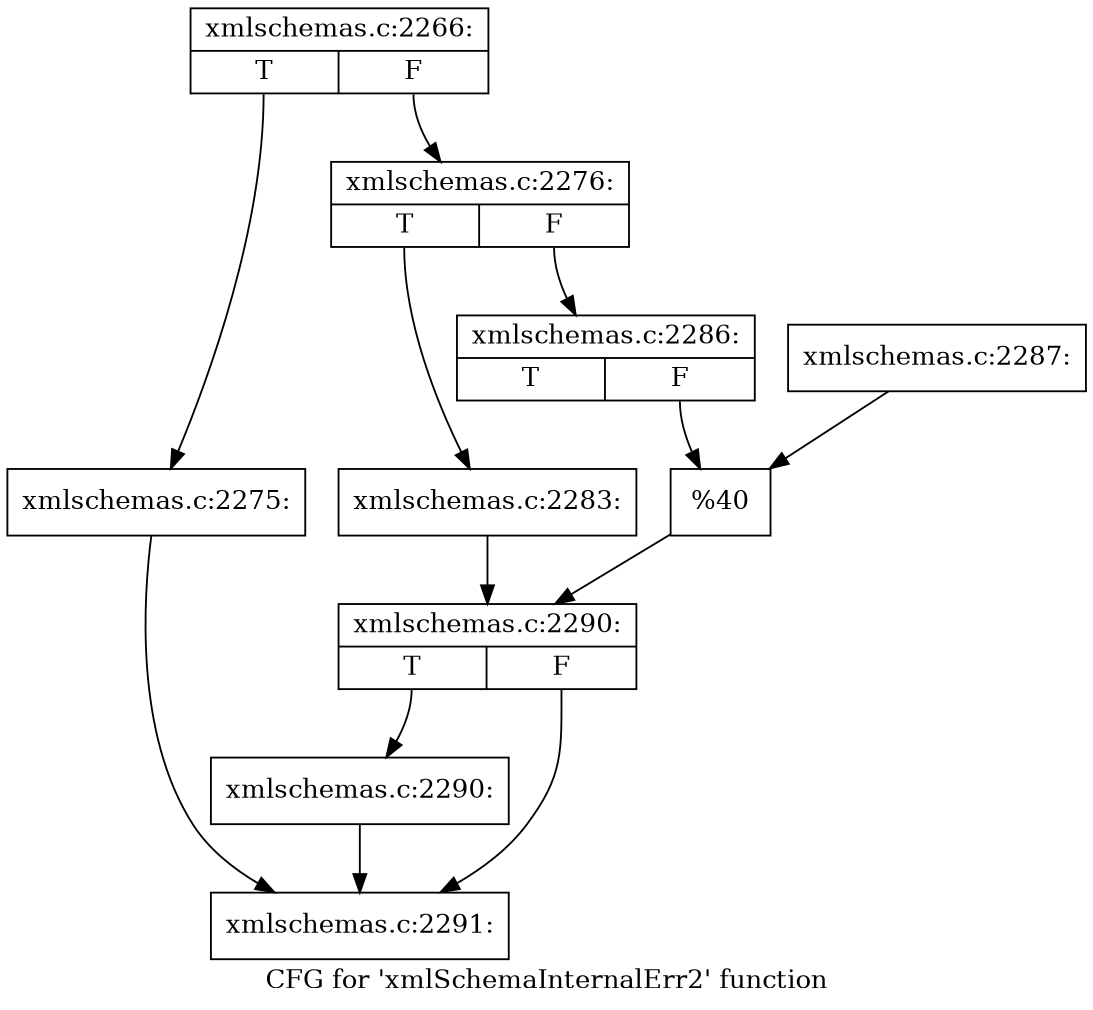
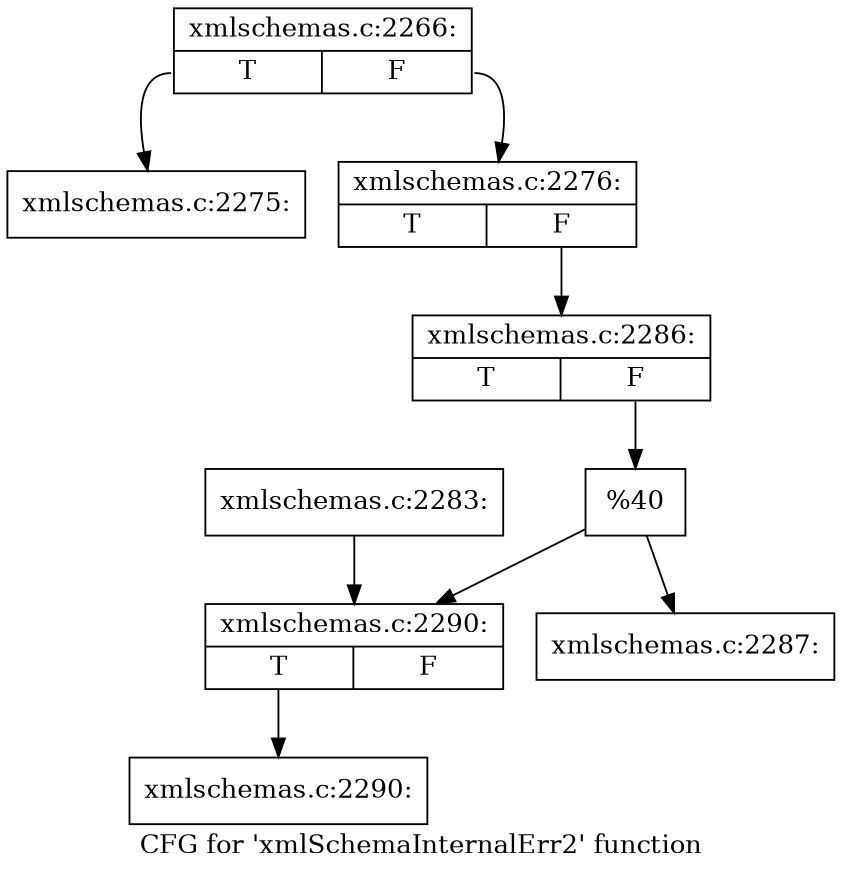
edge "xmlschemas.c:2276:" -> "xmlschemas.c:2283:": removed
edge "xmlschemas.c:2287:" -> "%40": reversed
node "xmlschemas.c:2291:": removed
